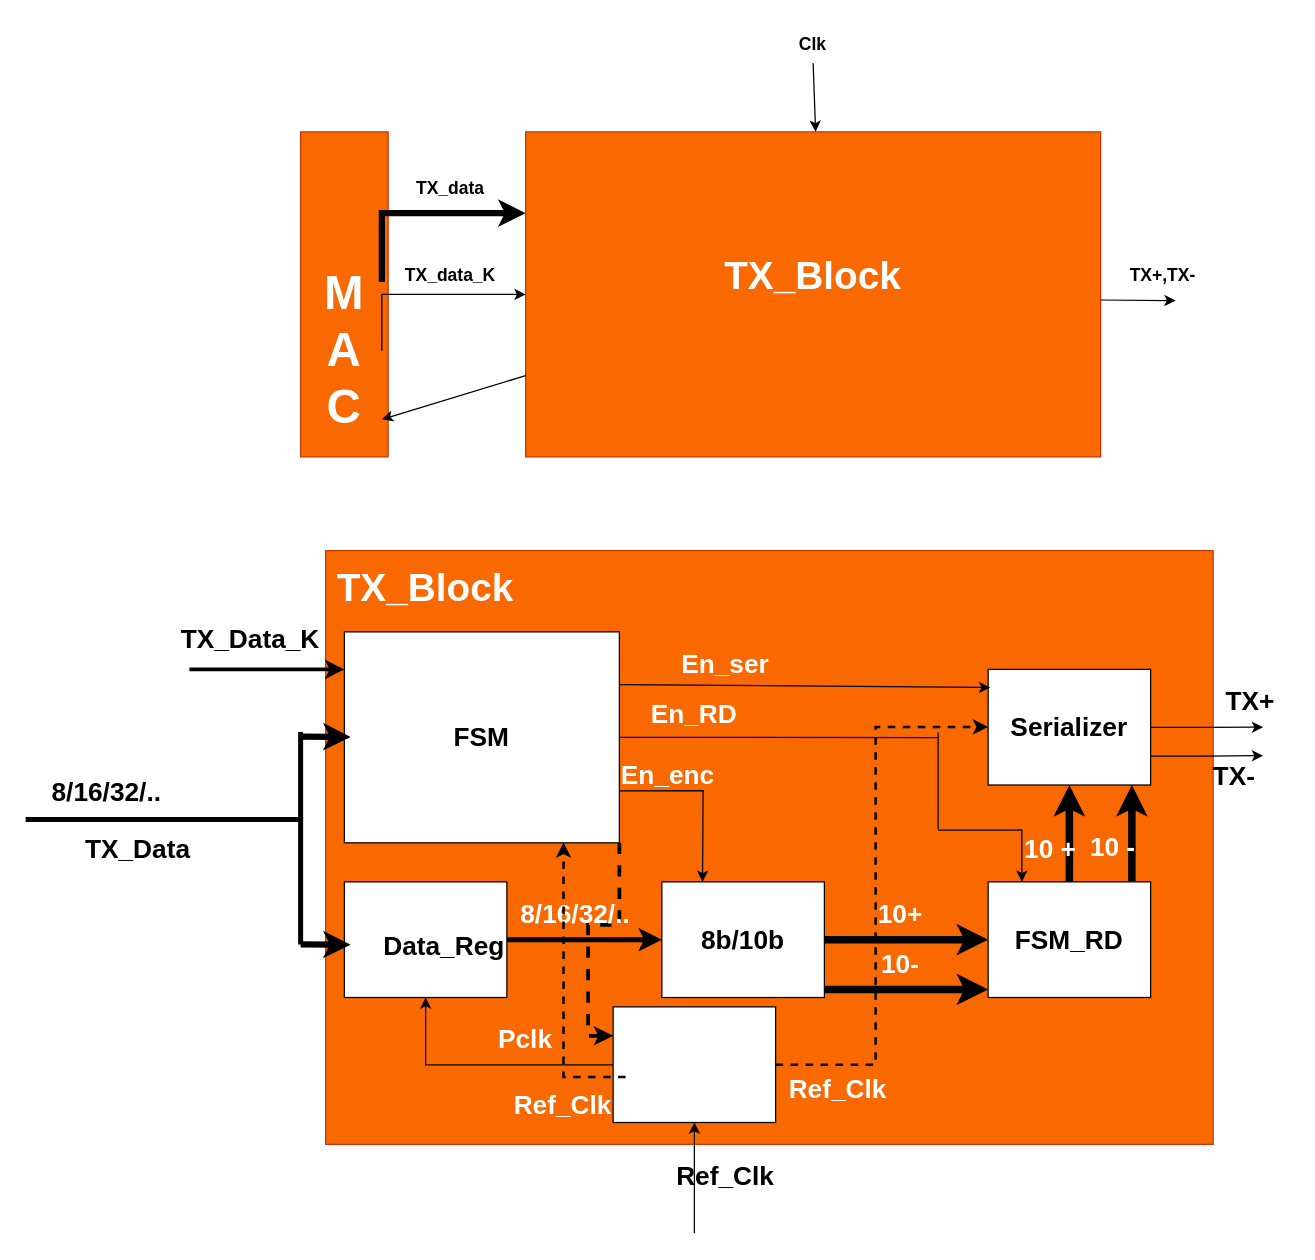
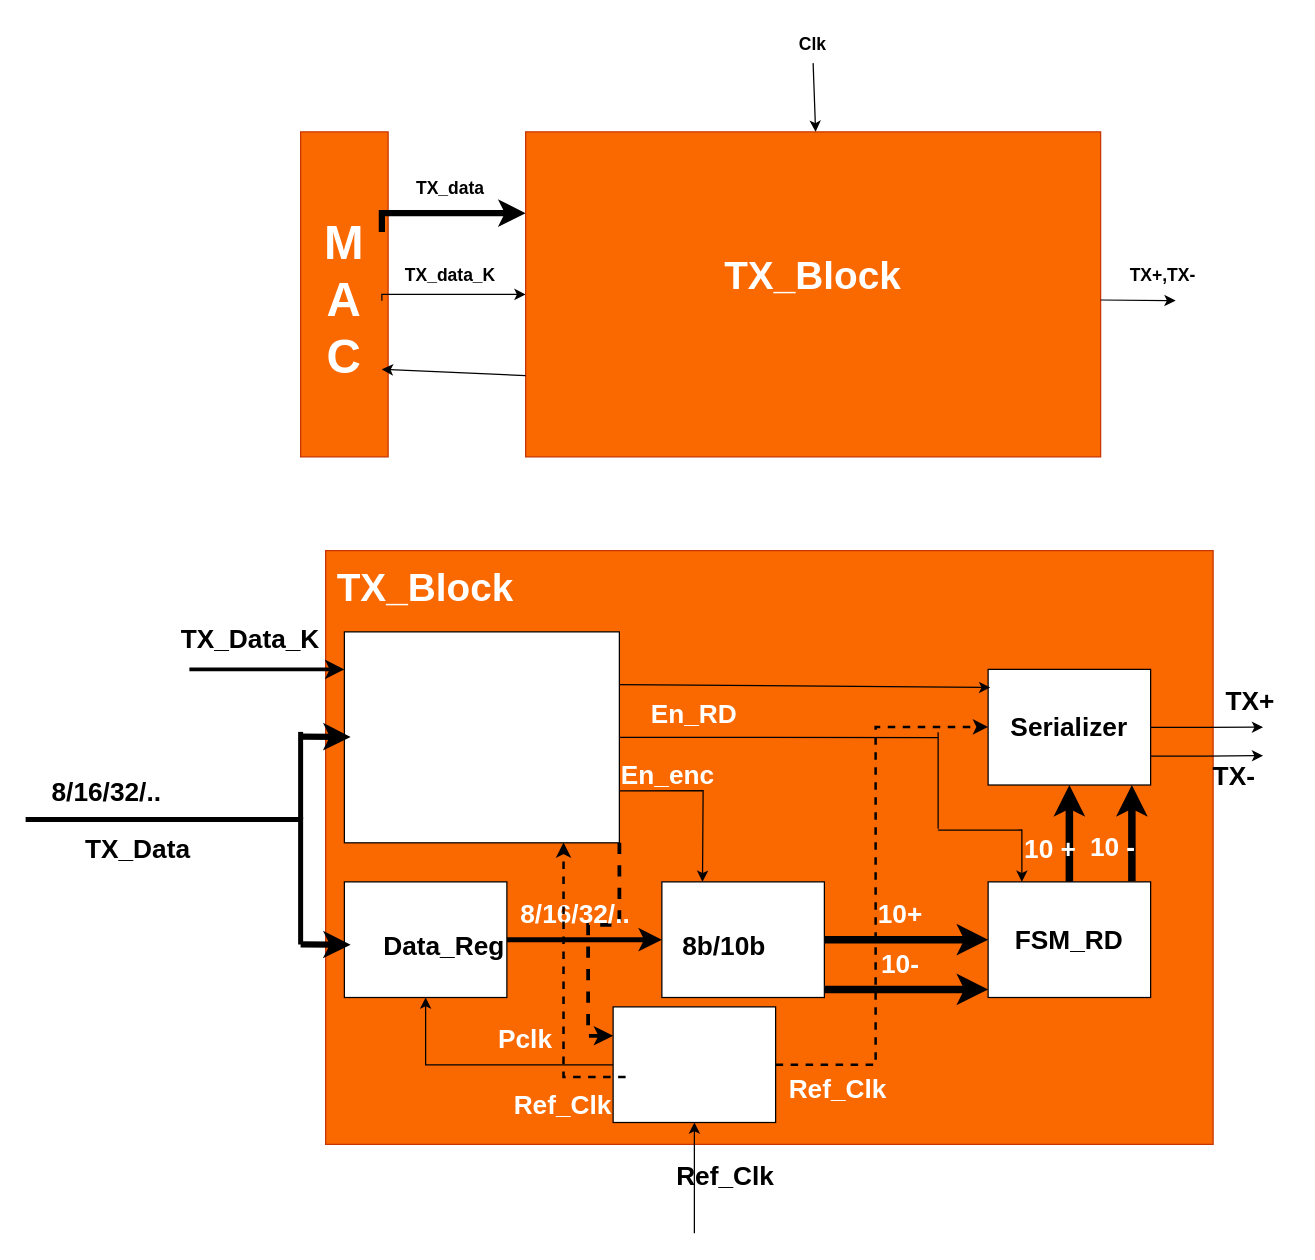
node "M A C": moved (344, 351) -> (344, 301)
node "En_ser": removed
node "FSM": removed
node "8b/10b": moved (743, 940) -> (724, 946)
